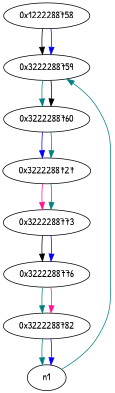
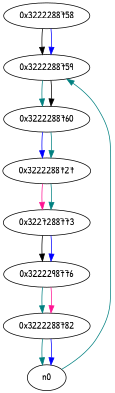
node "0x1222288758": label "0x1222288758" -> "0x3222288758"
node "0x3222288773": label "0x3222288773" -> "0x3227288773"
node "0x3222288776": label "0x3222288776" -> "0x3222298776"
node "n1": label "n1" -> "n0"
